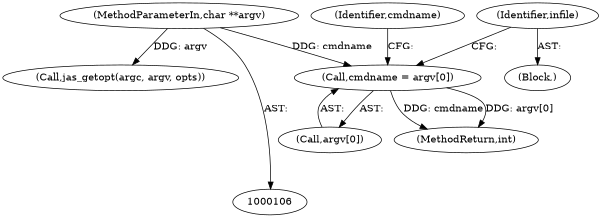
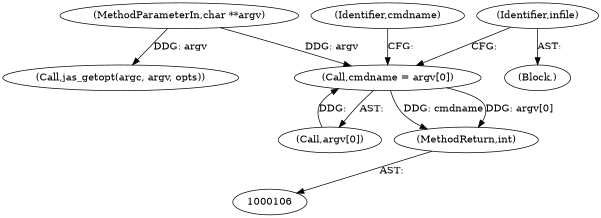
edge "(MethodParameterIn,char **argv)" -> "(Call,cmdname = argv[0])": label "DDG: cmdname" -> "DDG: argv"
edge "(MethodParameterIn,char **argv)" -> "1000106": now "(MethodReturn,int)" -> "1000106"
edge "(Call,argv[0])" -> "(Call,cmdname = argv[0])": label "AST: " -> "DDG: "
